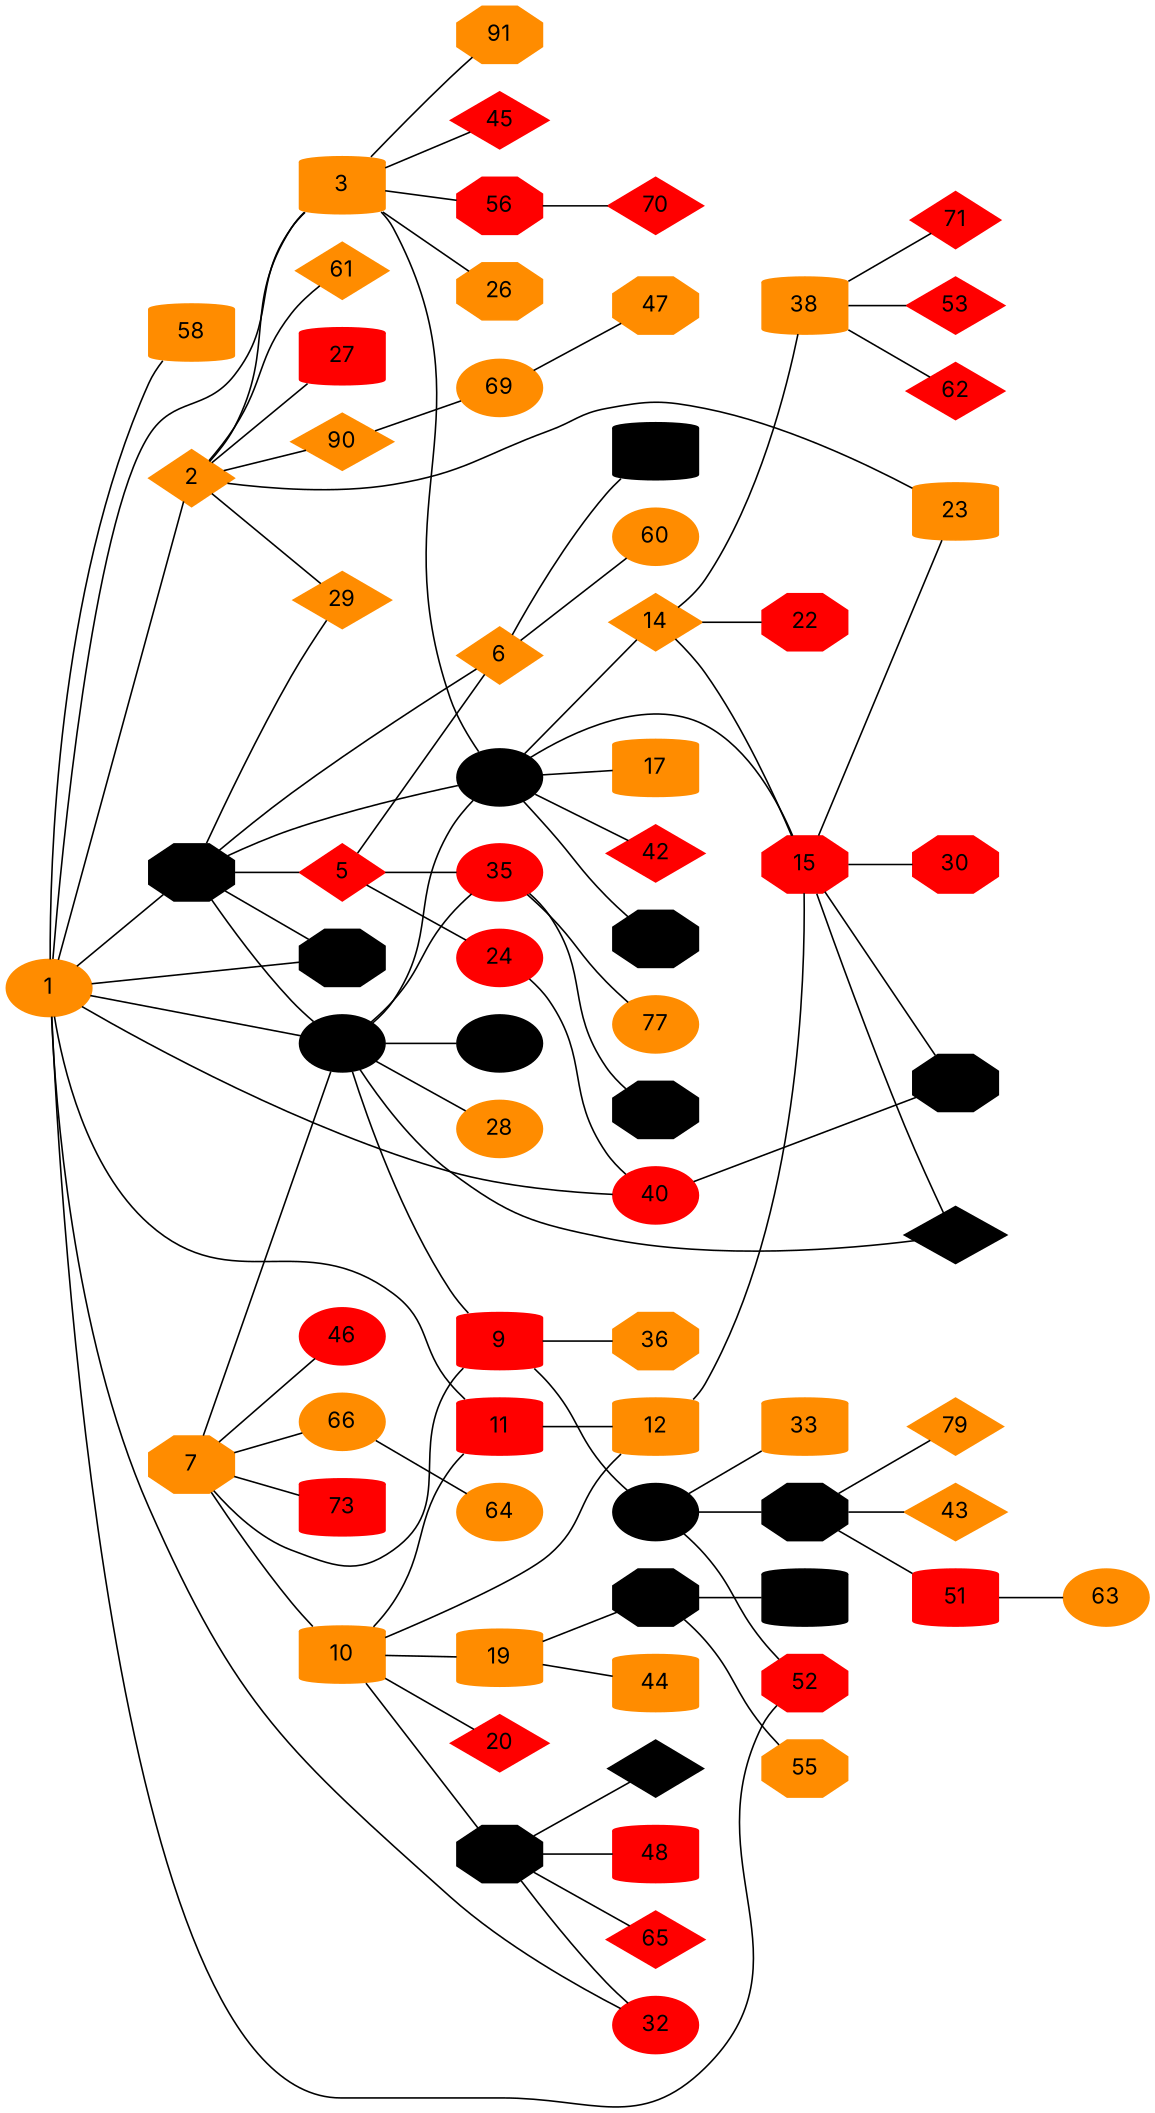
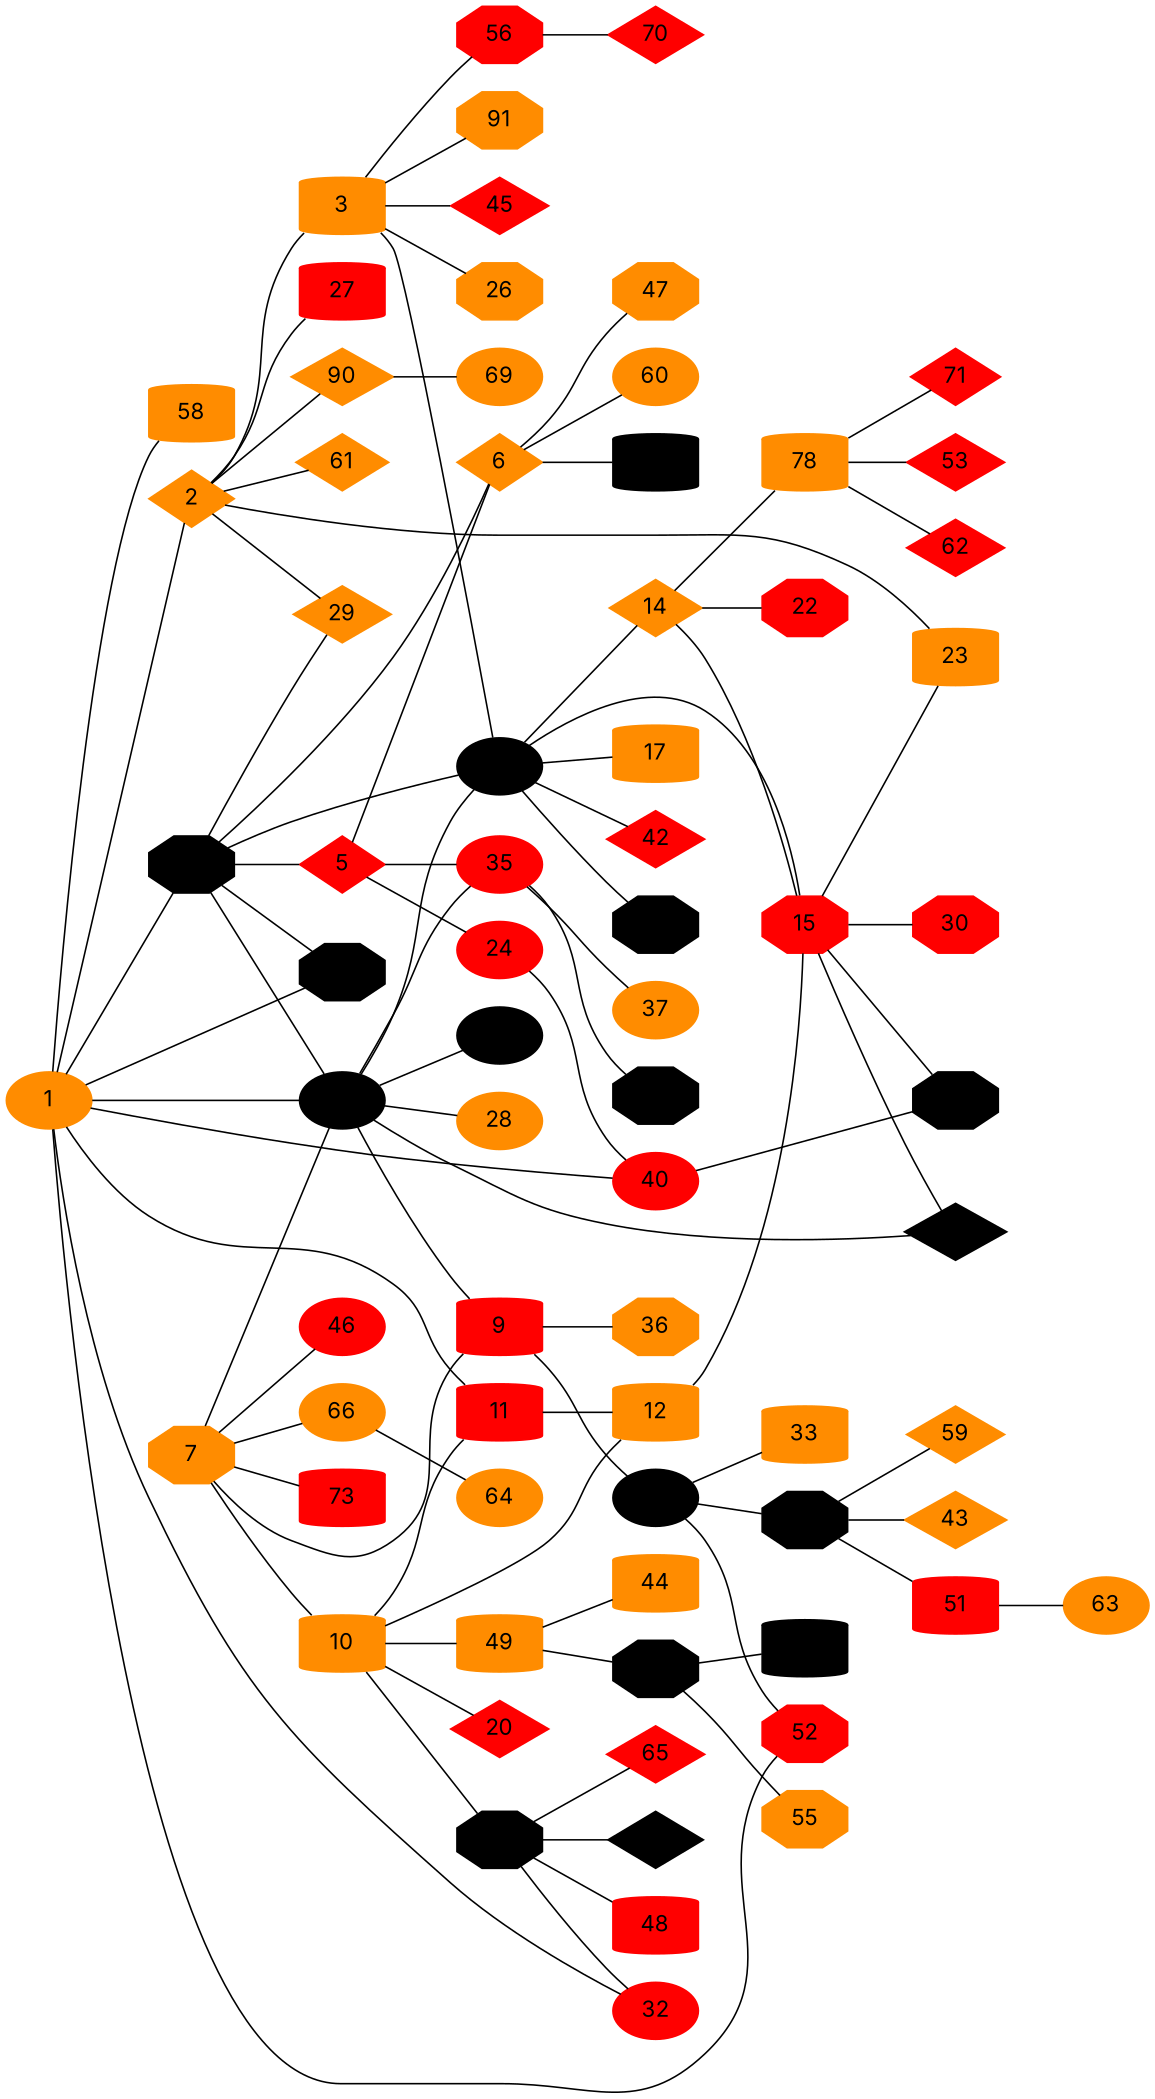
node "38": label "38" -> "78"
edge "47" -- "69": now "47" -- "6"
edge "3" -- "1": removed
node "77": label "77" -> "37"
node "79": label "79" -> "59"
node "19": label "19" -> "49"
